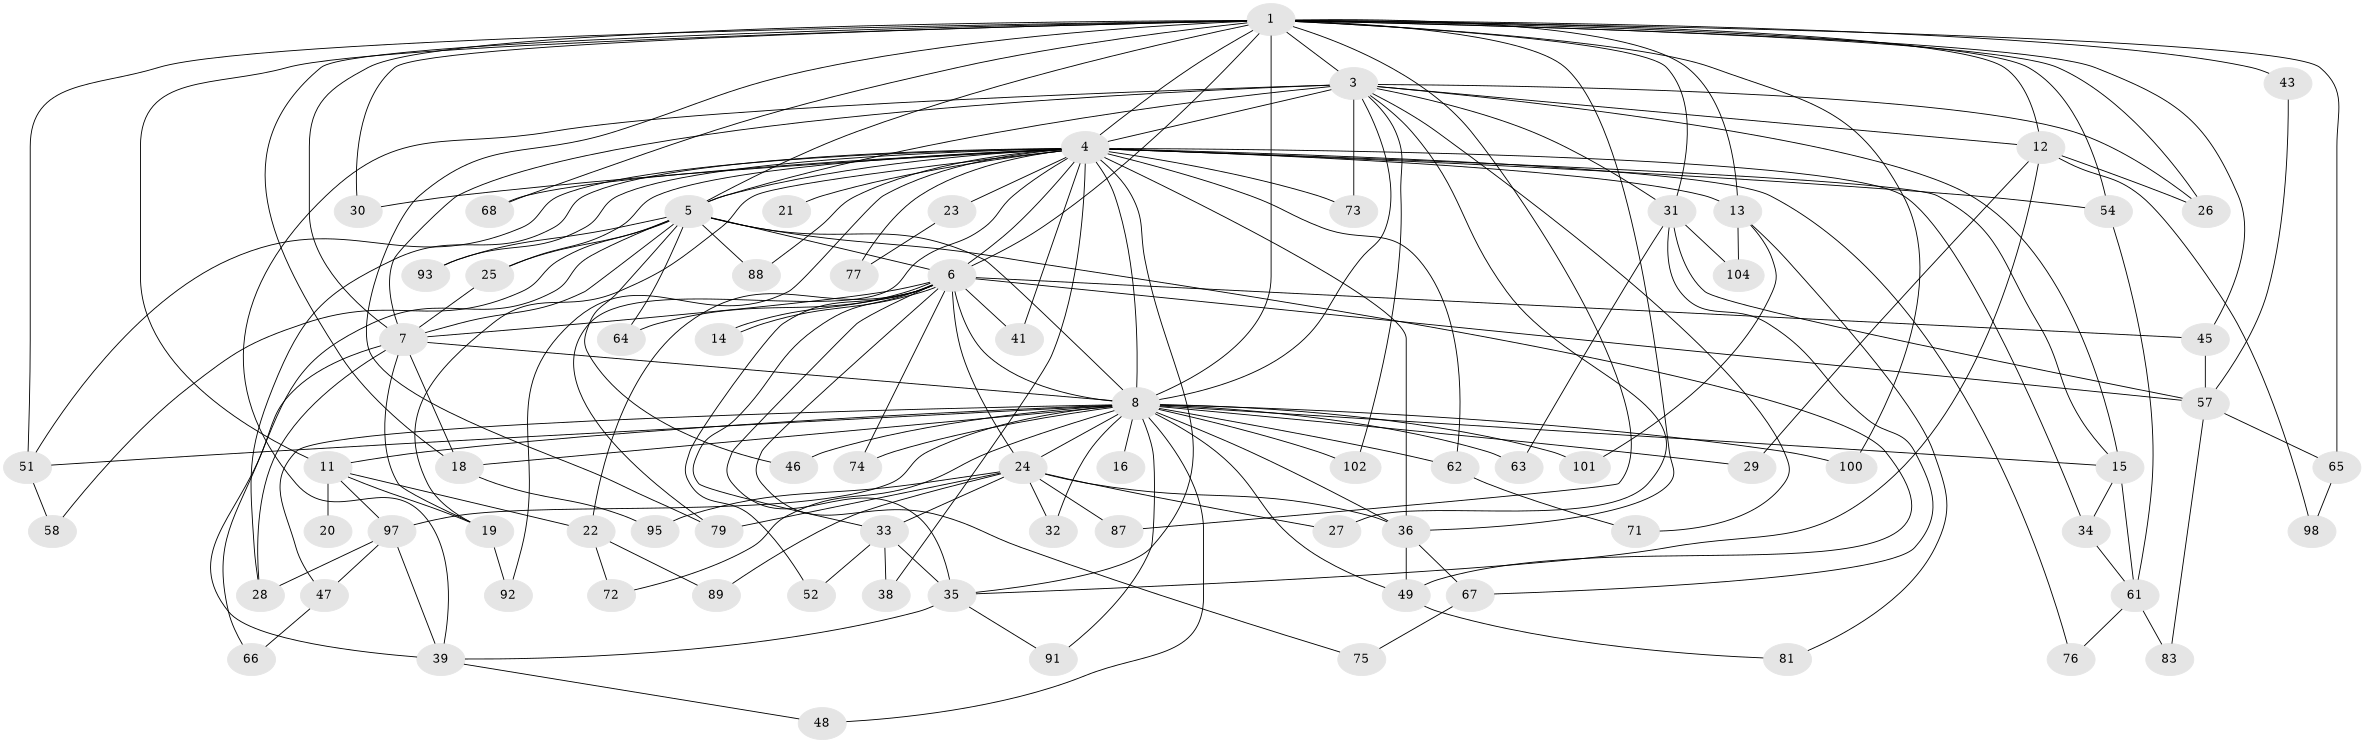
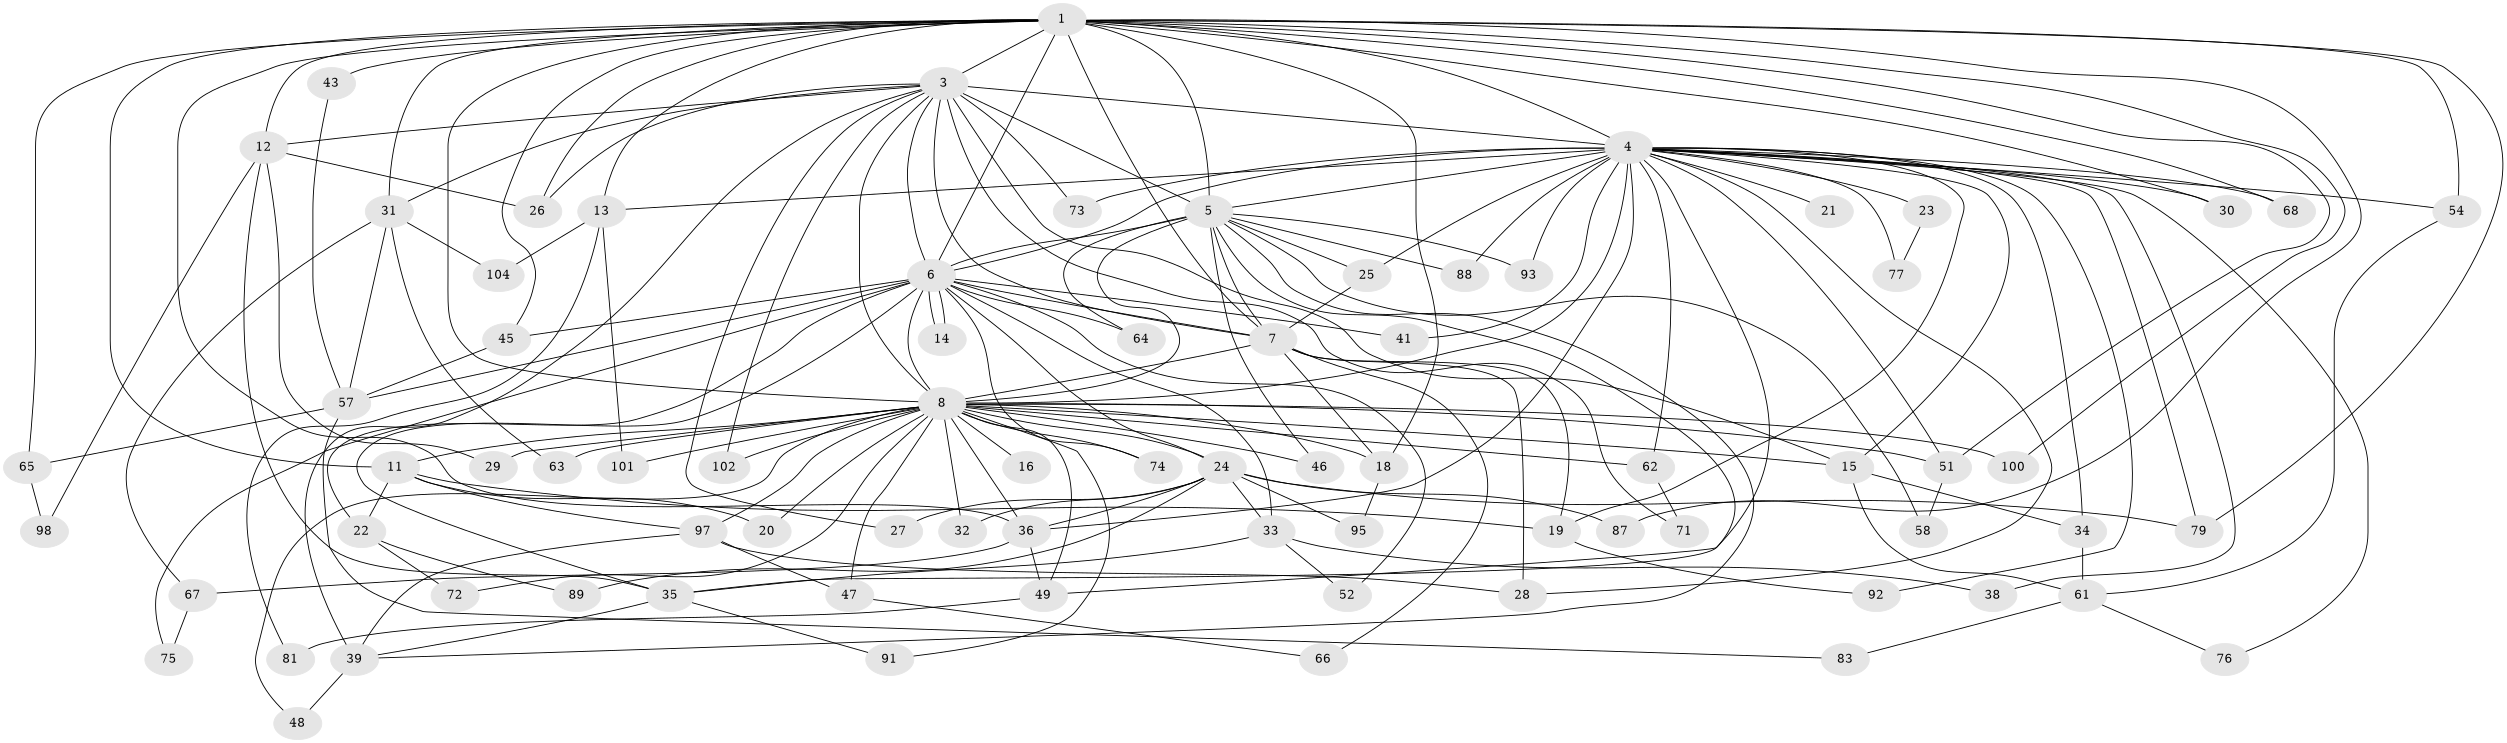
edge "3" -- "6": added
edge "8" -- "20": added
